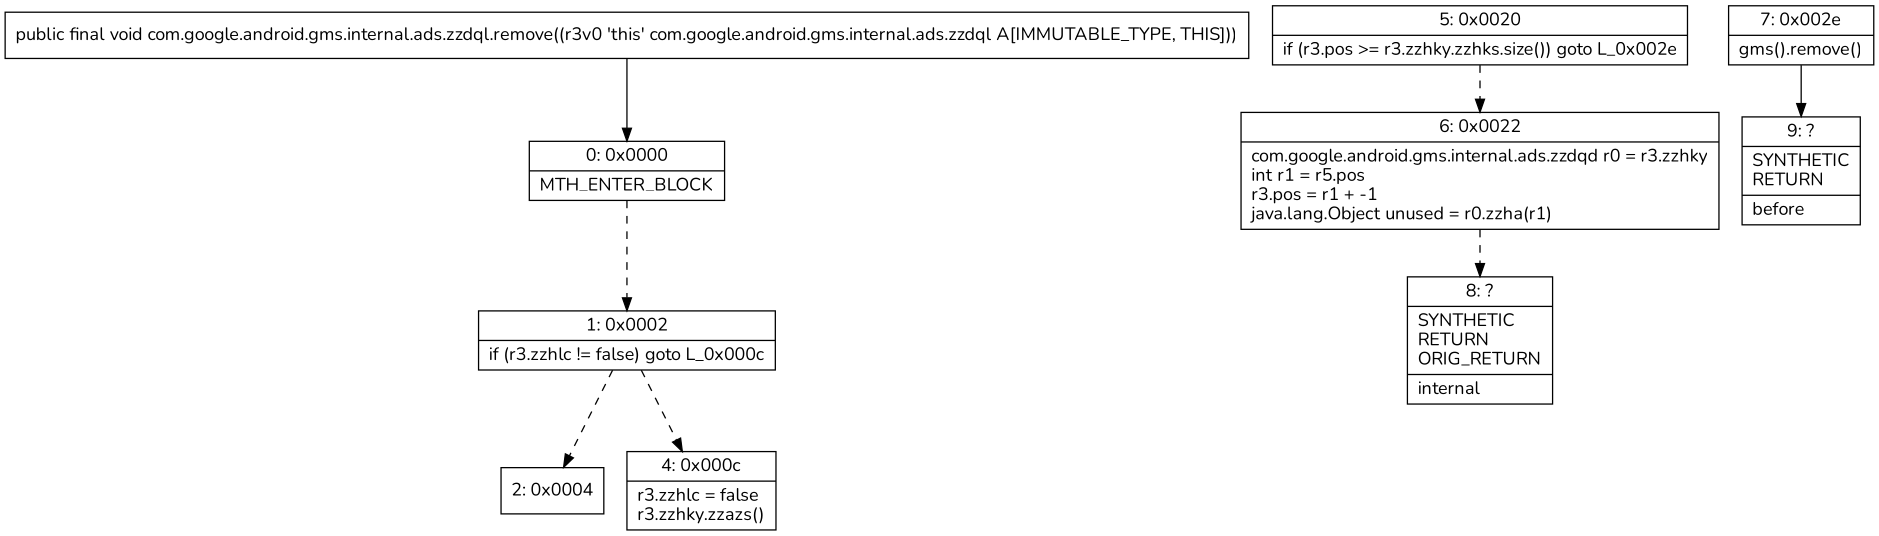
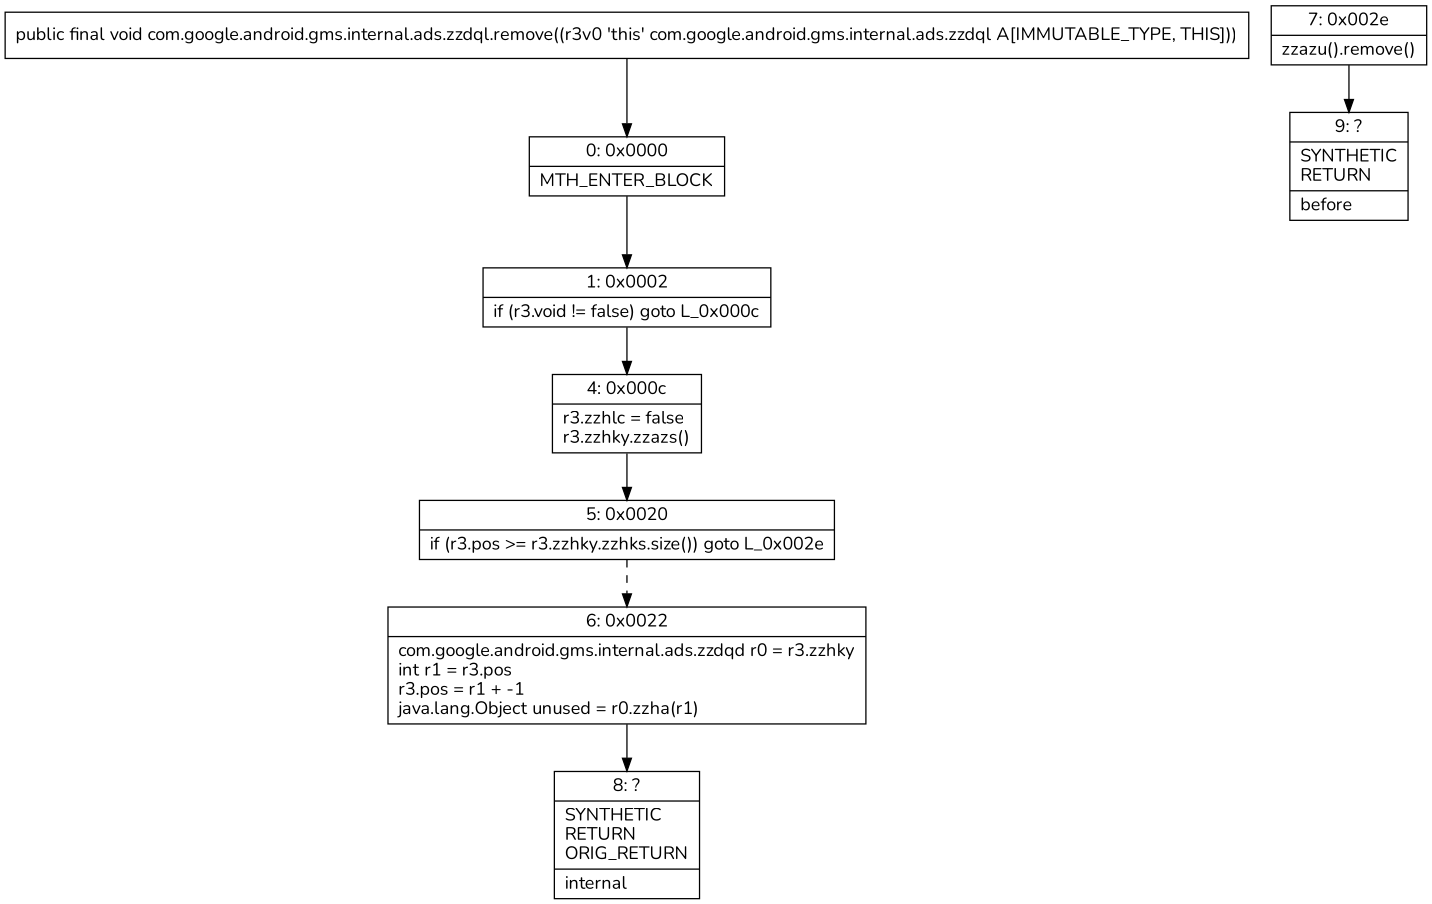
node "7: 0x002e": text "gms().remove()" -> "zzazu().remove()"
node "6: 0x0022": text "int r1 = r5.pos" -> "int r1 = r3.pos"
edge "6: 0x0022" -> "8: ?": style dashed -> solid
edge "0: 0x0000" -> "1: 0x0002": style dashed -> solid
node "1: 0x0002": text "if (r3.zzhlc != false) goto L_0x000c" -> "if (r3.void != false) goto L_0x000c"
edge "1: 0x0002" -> "4: 0x000c": style dashed -> solid
edge "4: 0x000c" -> "5: 0x0020": added
node "2: 0x0004": removed
